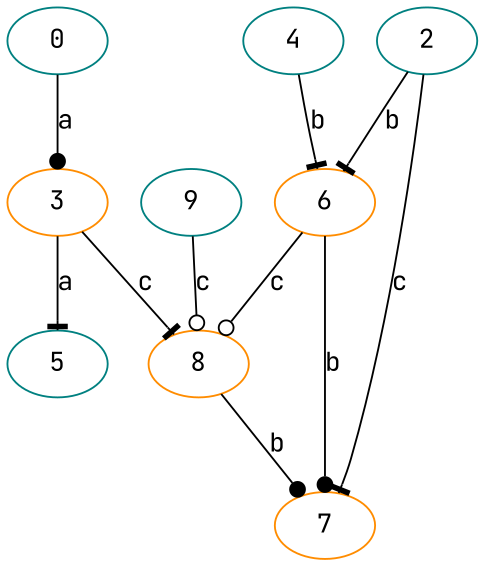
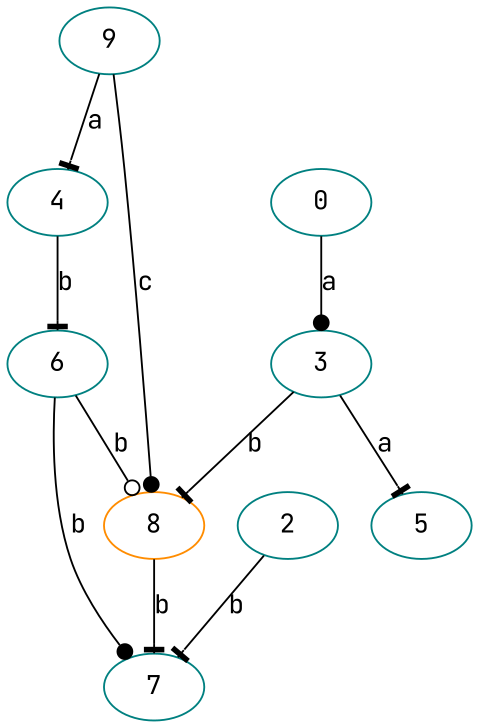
edge "9" -> "4": added, label "a"
edge "2" -> "6": removed, label "b"
node "3": color darkorange -> teal
node "6": color darkorange -> teal
edge "9" -> "8": arrowhead odot -> dot
edge "3" -> "8": label "c" -> "b"
edge "6" -> "8": label "c" -> "b"
edge "2" -> "7": label "c" -> "b"
edge "8" -> "7": arrowhead dot -> tee
node "7": color darkorange -> teal
